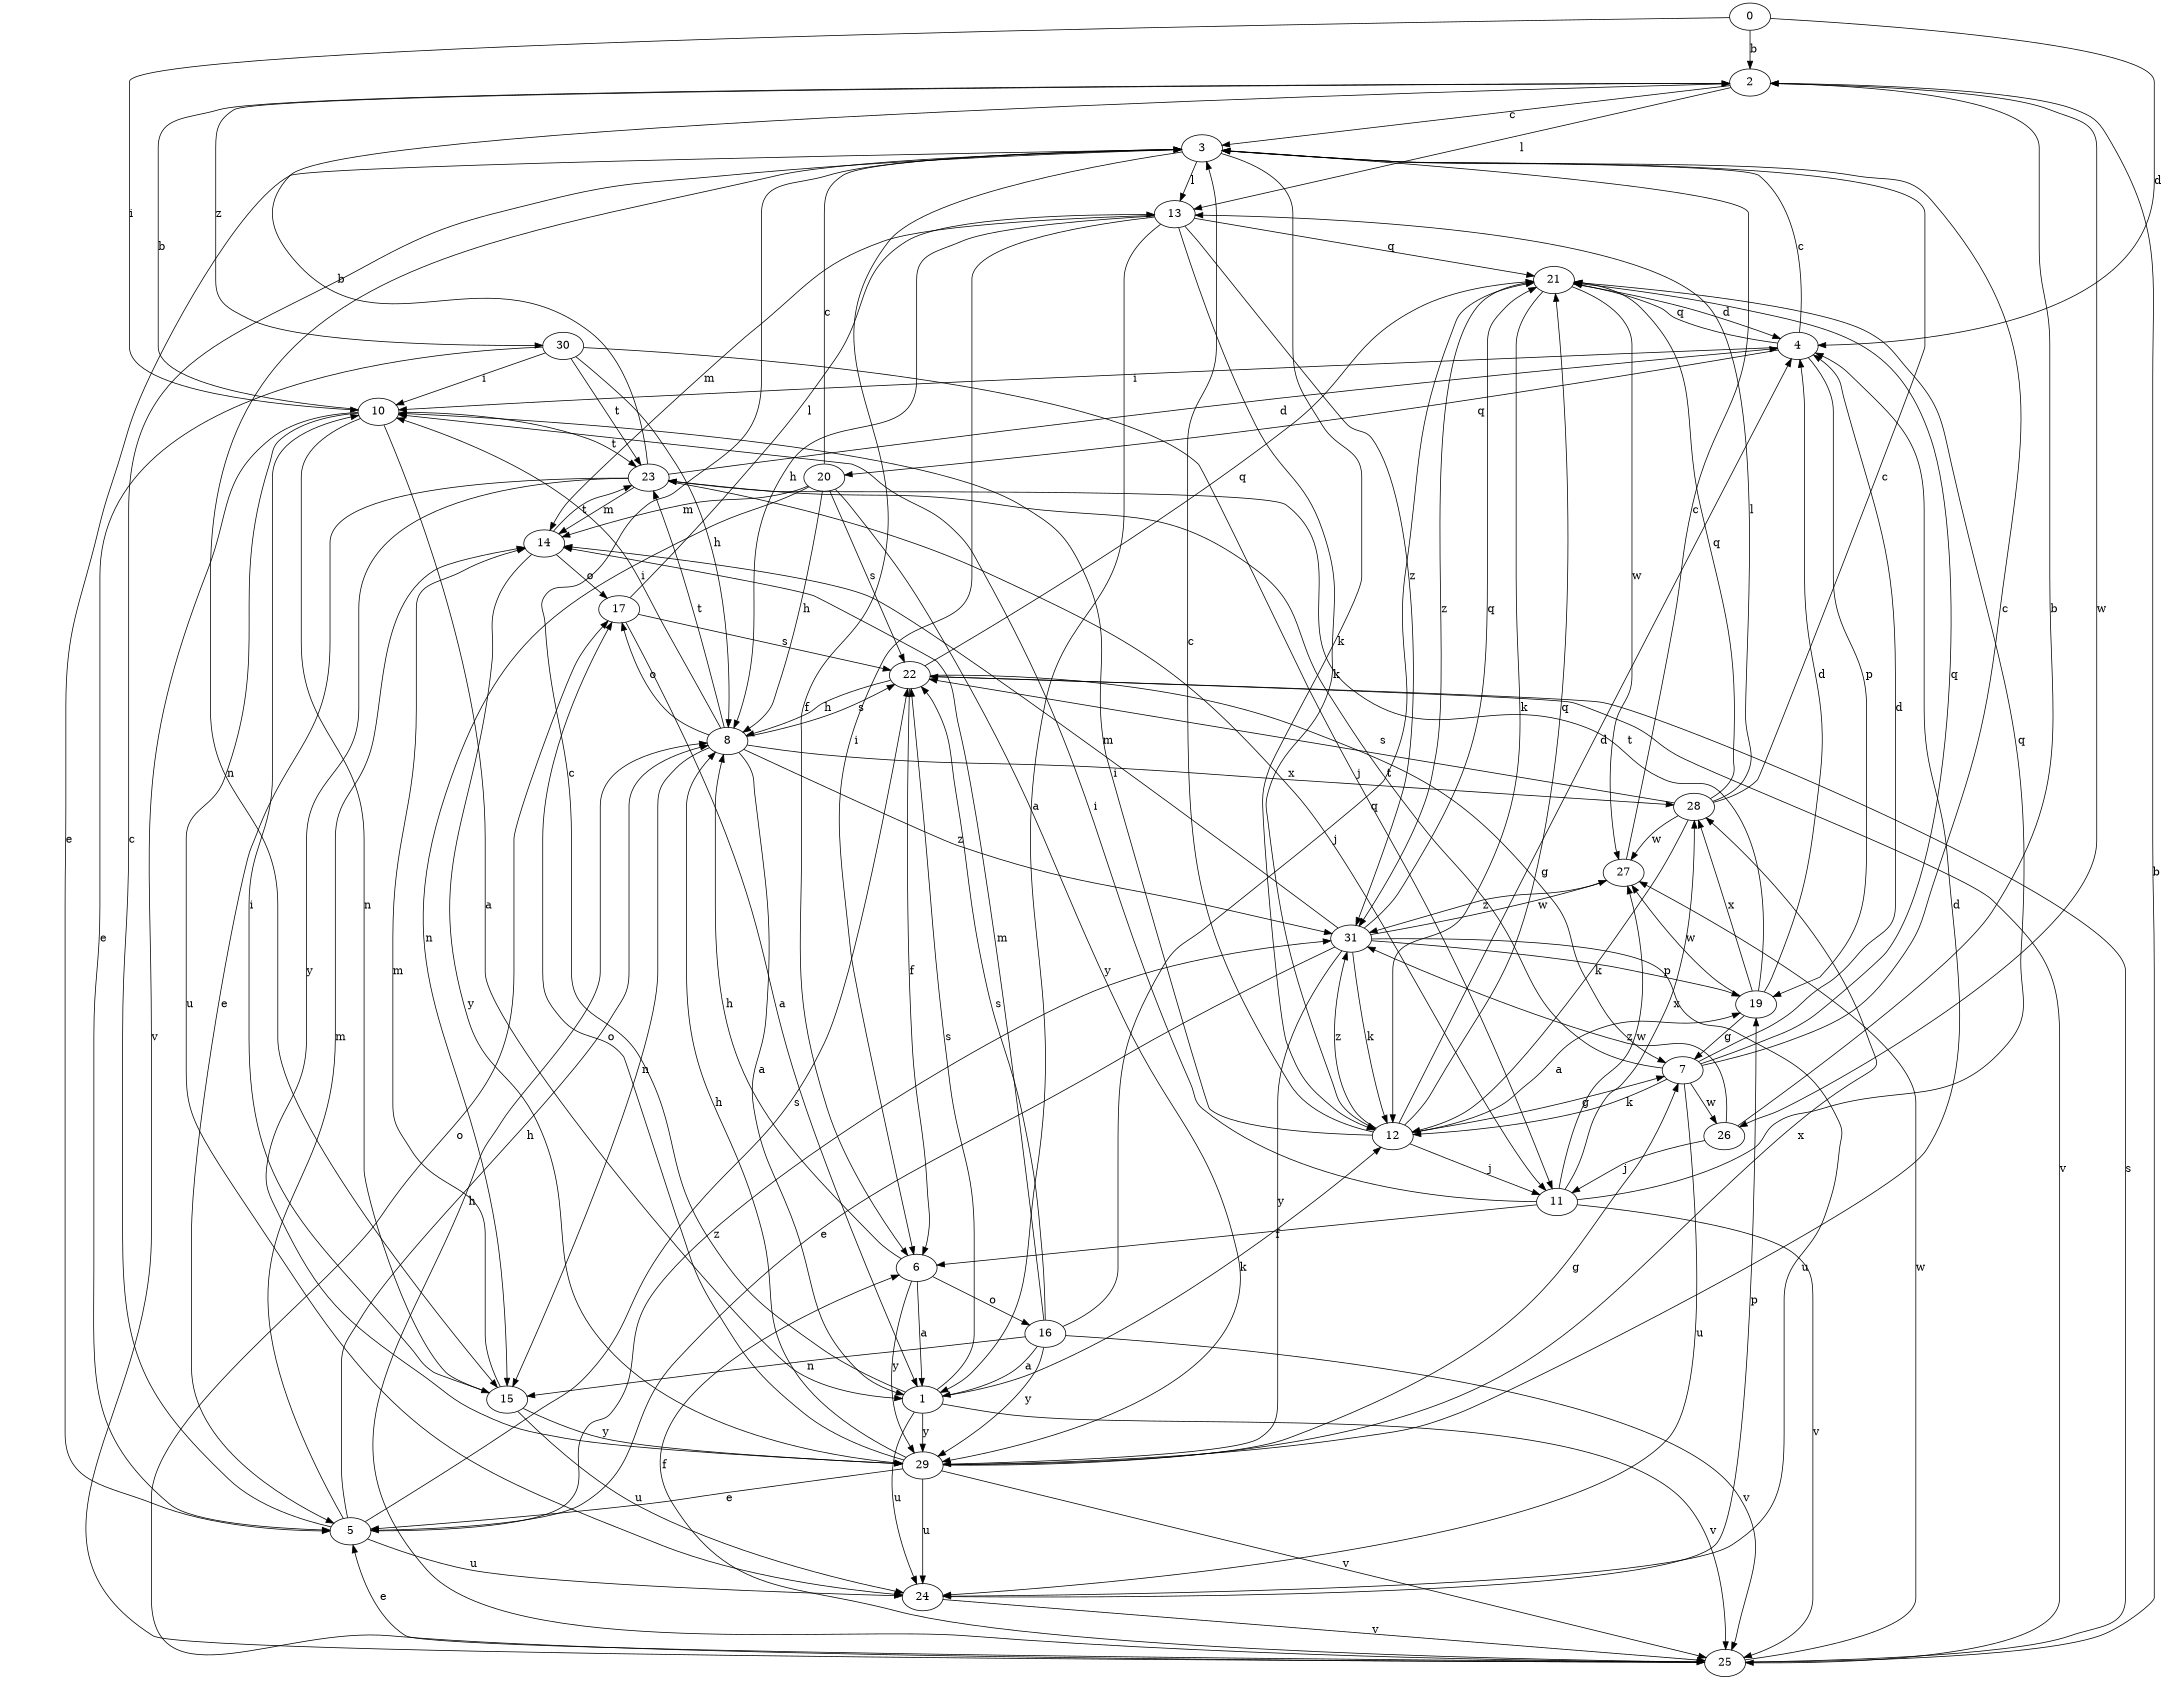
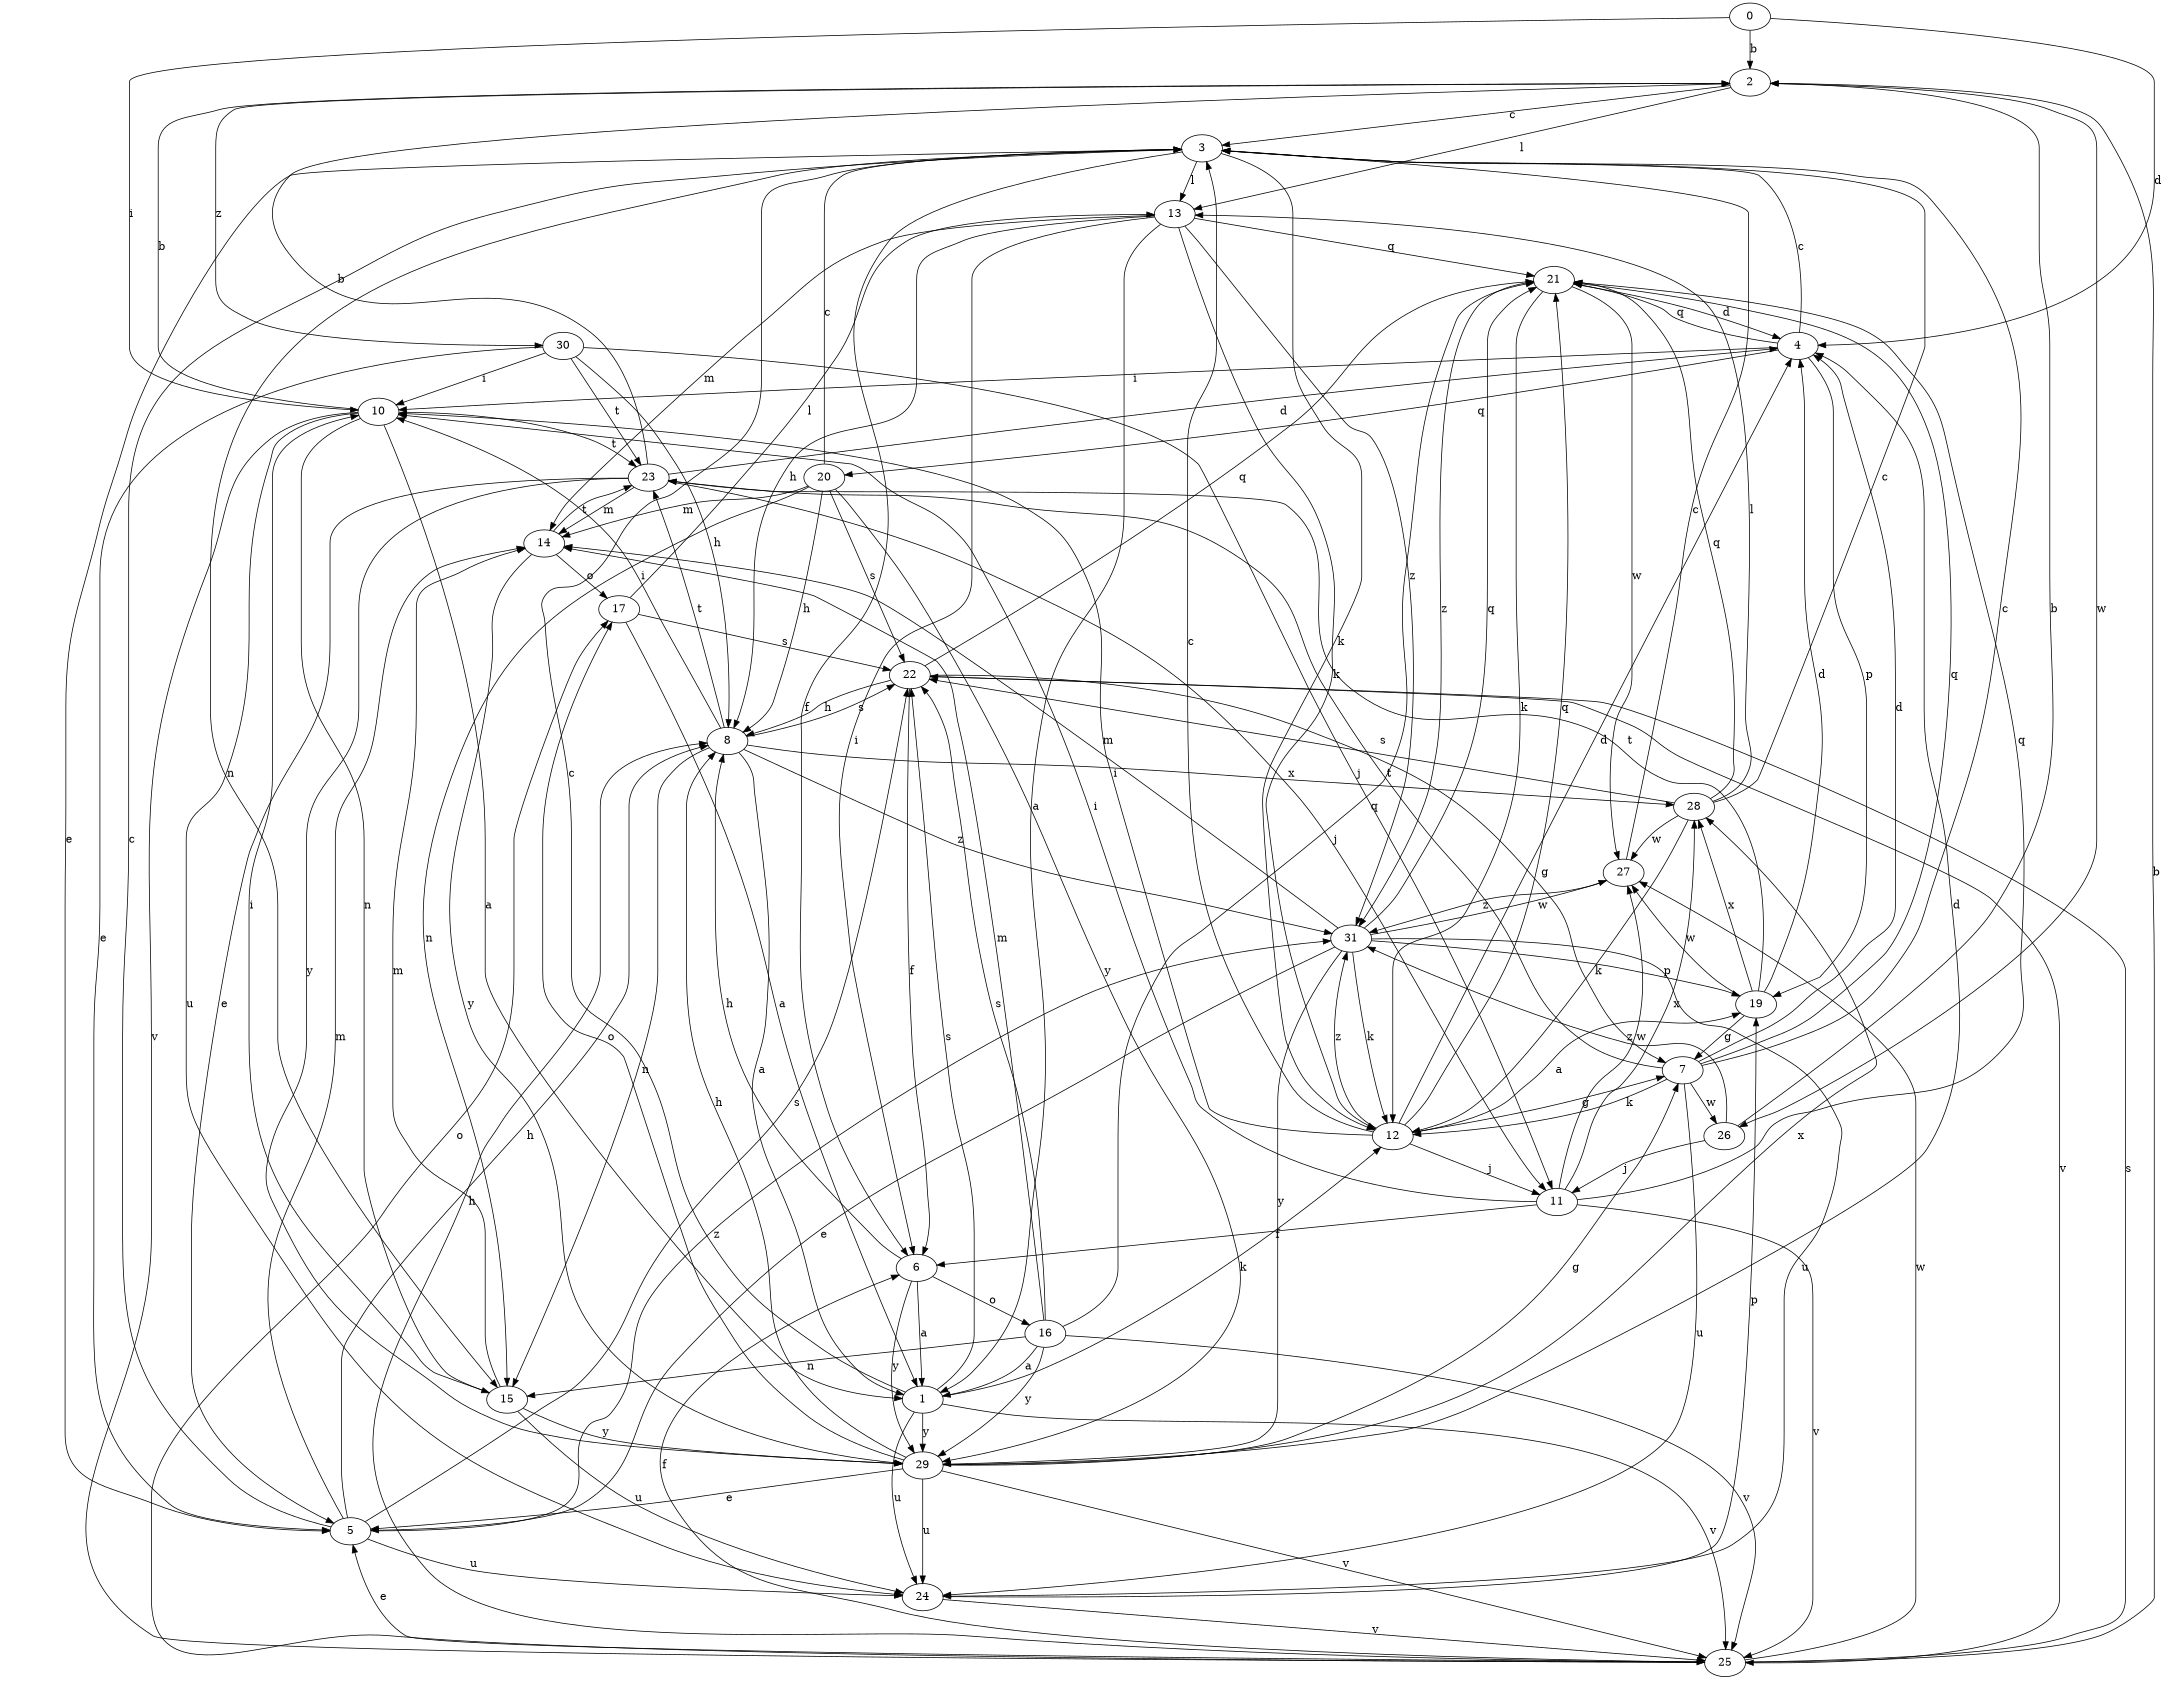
edge "8" -> "17": removed, label "o"
